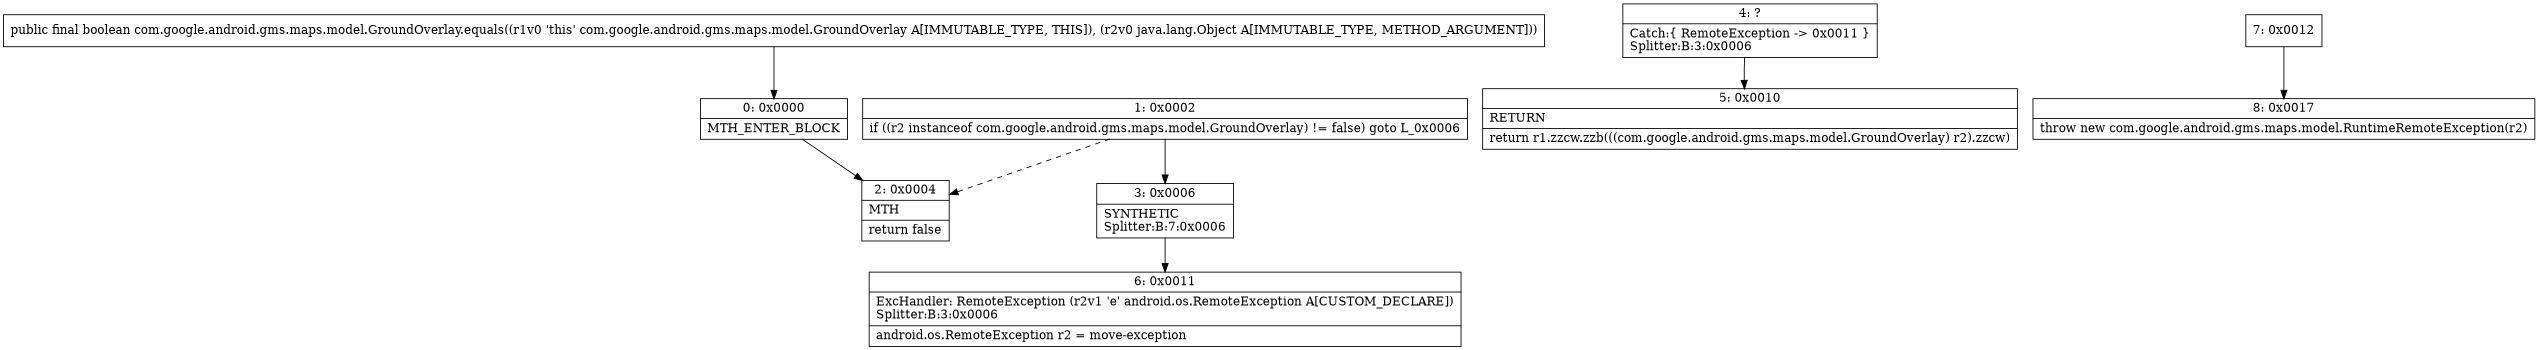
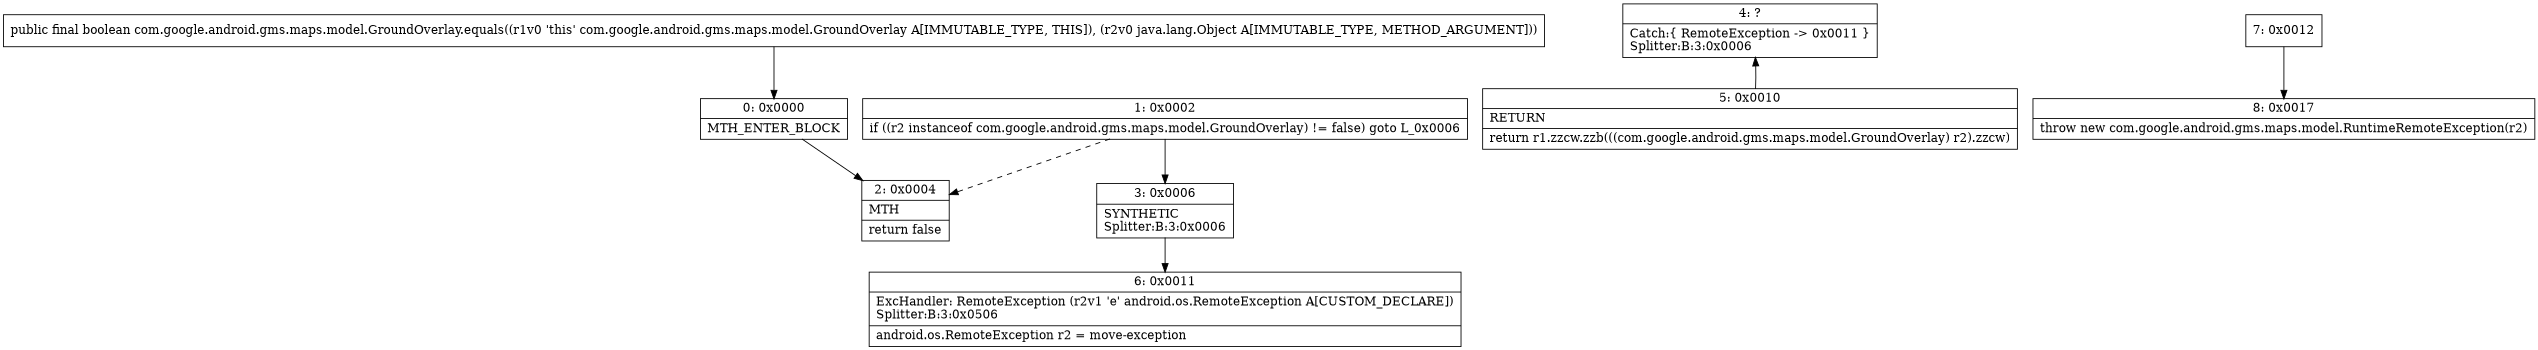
edge "4: ?" -> "5: 0x0010": reversed
node "3: 0x0006": text "Splitter:B:7:0x0006" -> "Splitter:B:3:0x0006"
node "6: 0x0011": text "Splitter:B:3:0x0006" -> "Splitter:B:3:0x0506"
